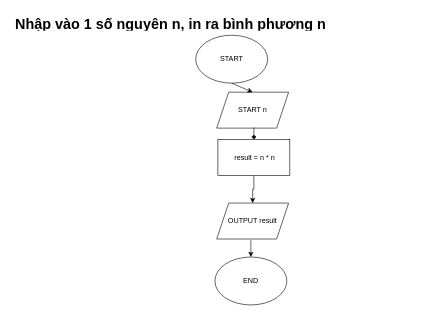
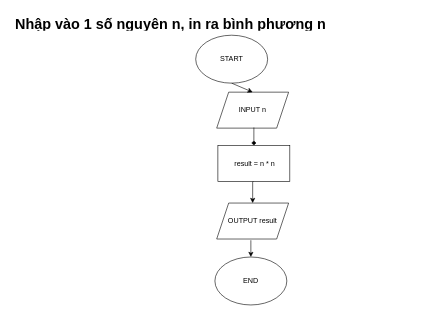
node "START n": label "START n" -> "INPUT n"
node "result = n * n": moved (254, 158) -> (254, 164)
